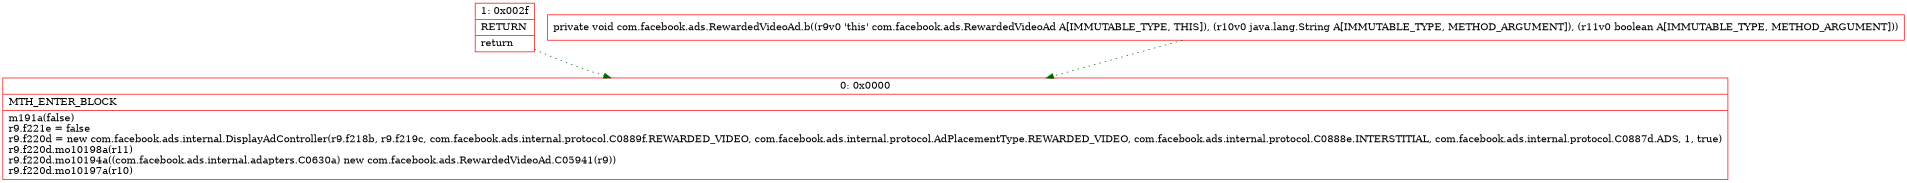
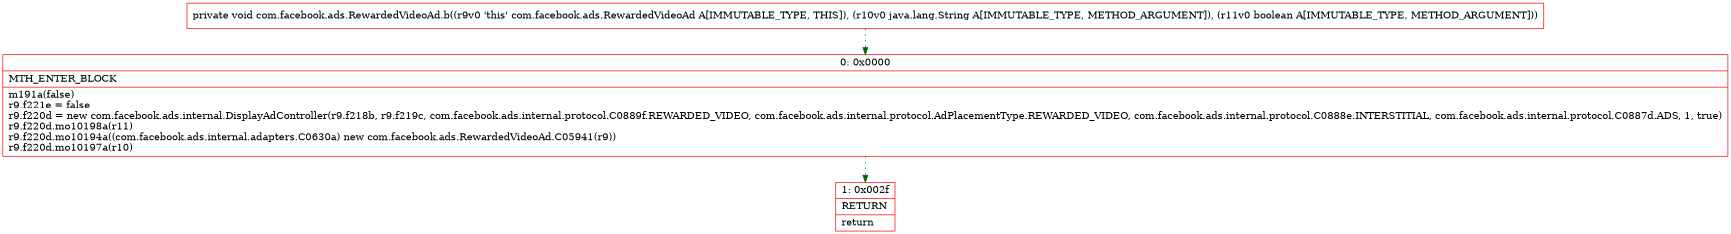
edge "1: 0x002f" -> "0: 0x0000": reversed
